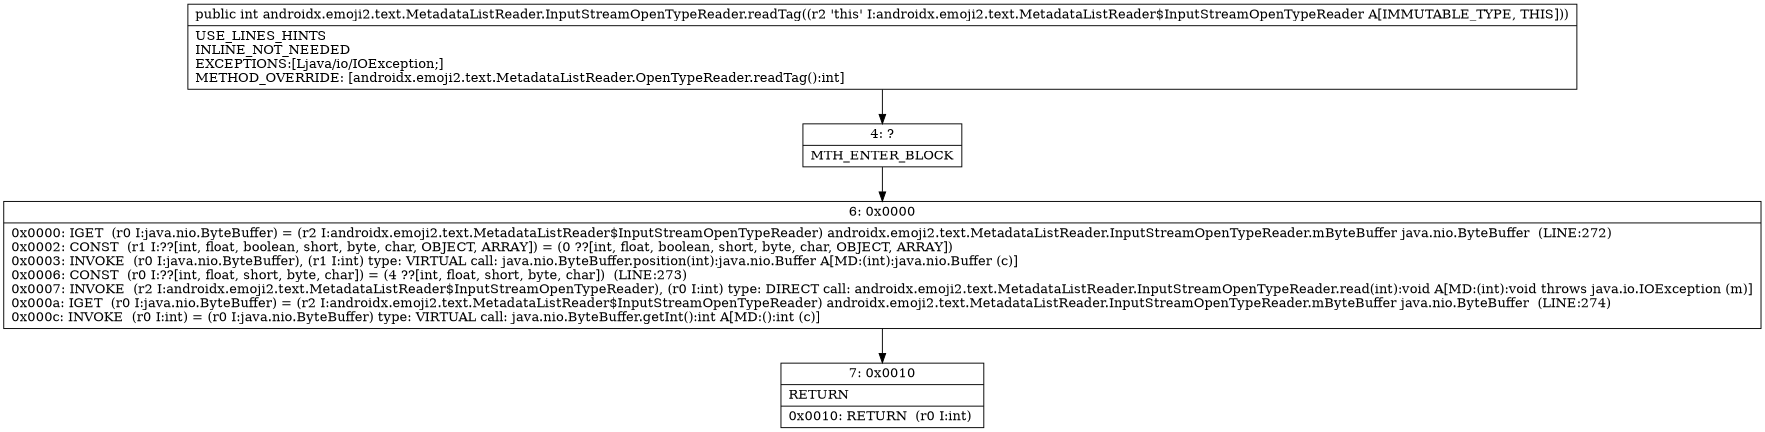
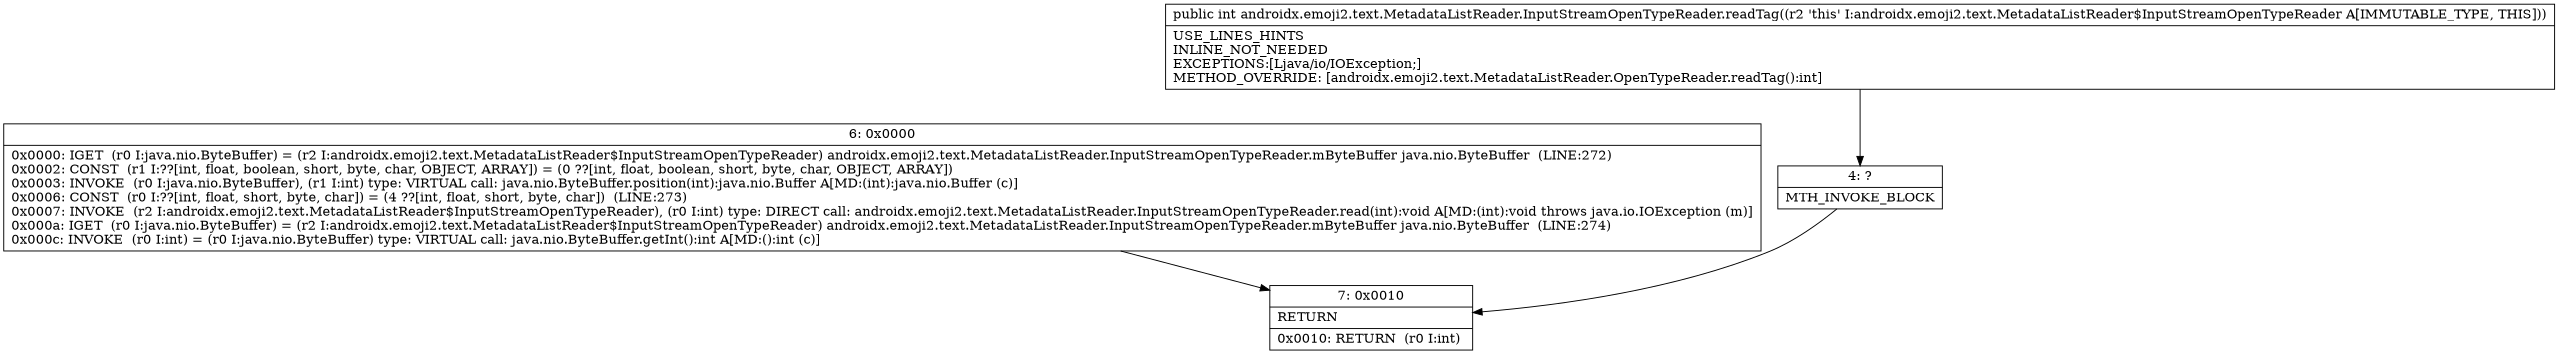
node "4: ?": text "MTH_ENTER_BLOCK" -> "MTH_INVOKE_BLOCK"
edge "4: ?" -> "6: 0x0000": now "4: ?" -> "7: 0x0010"
